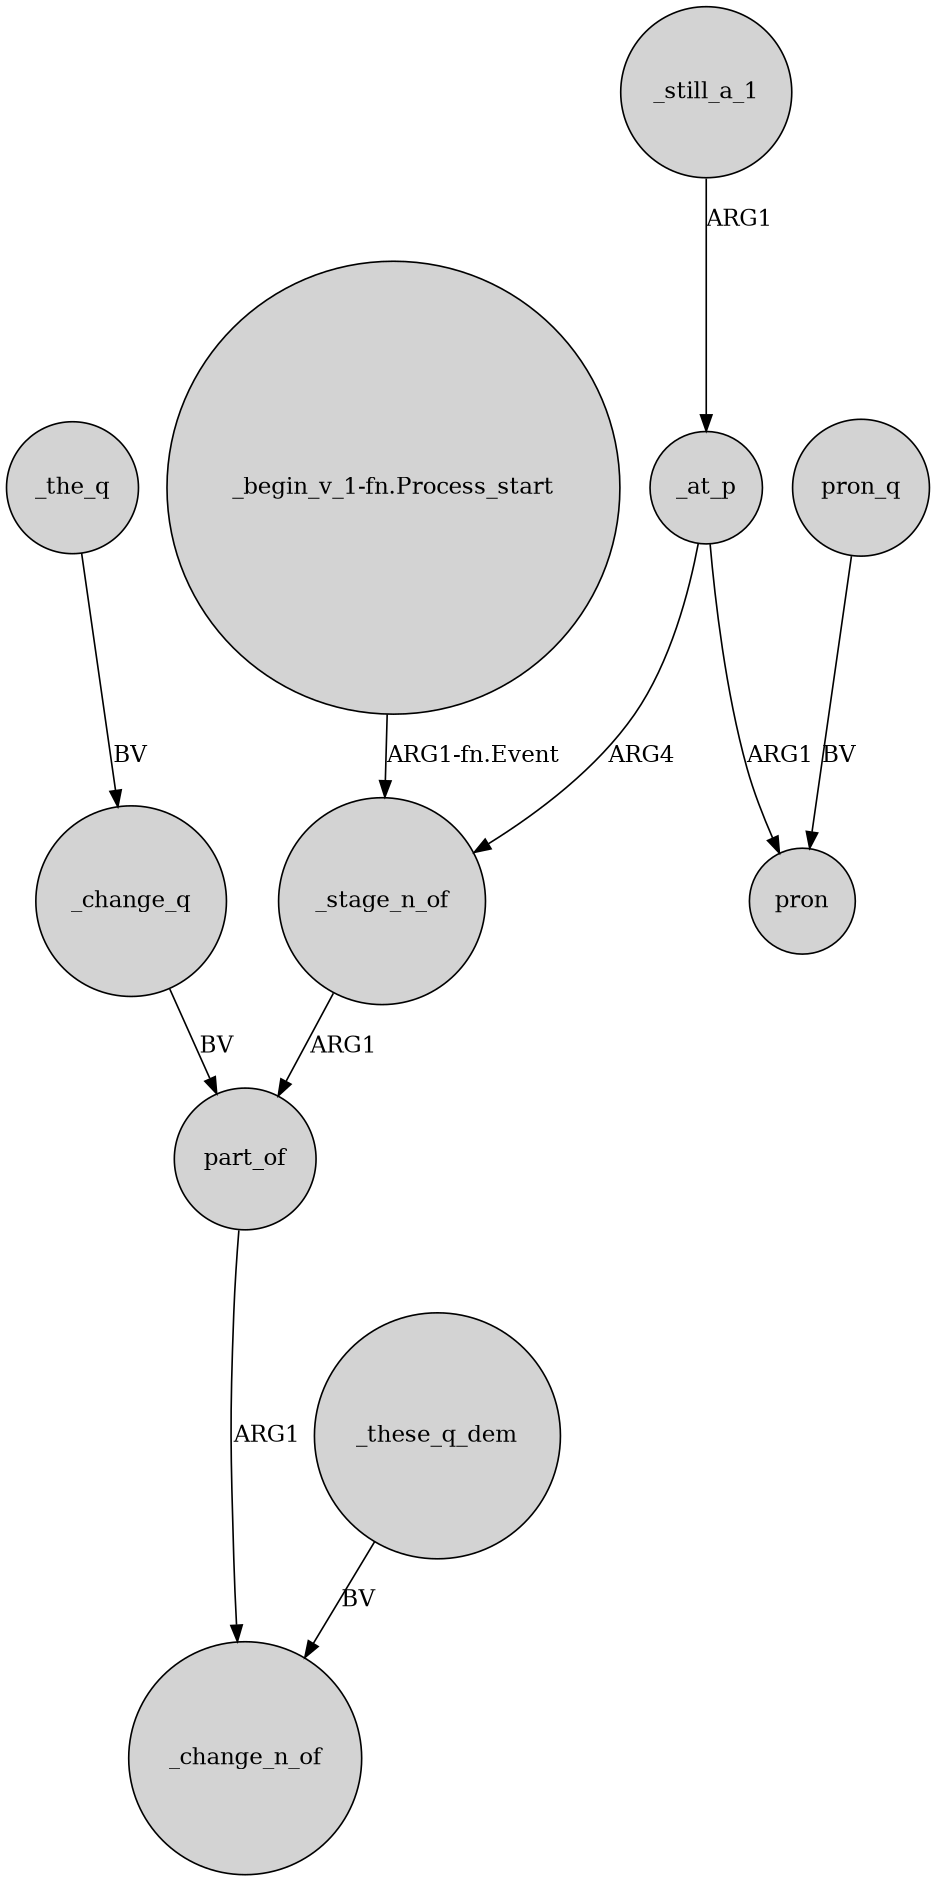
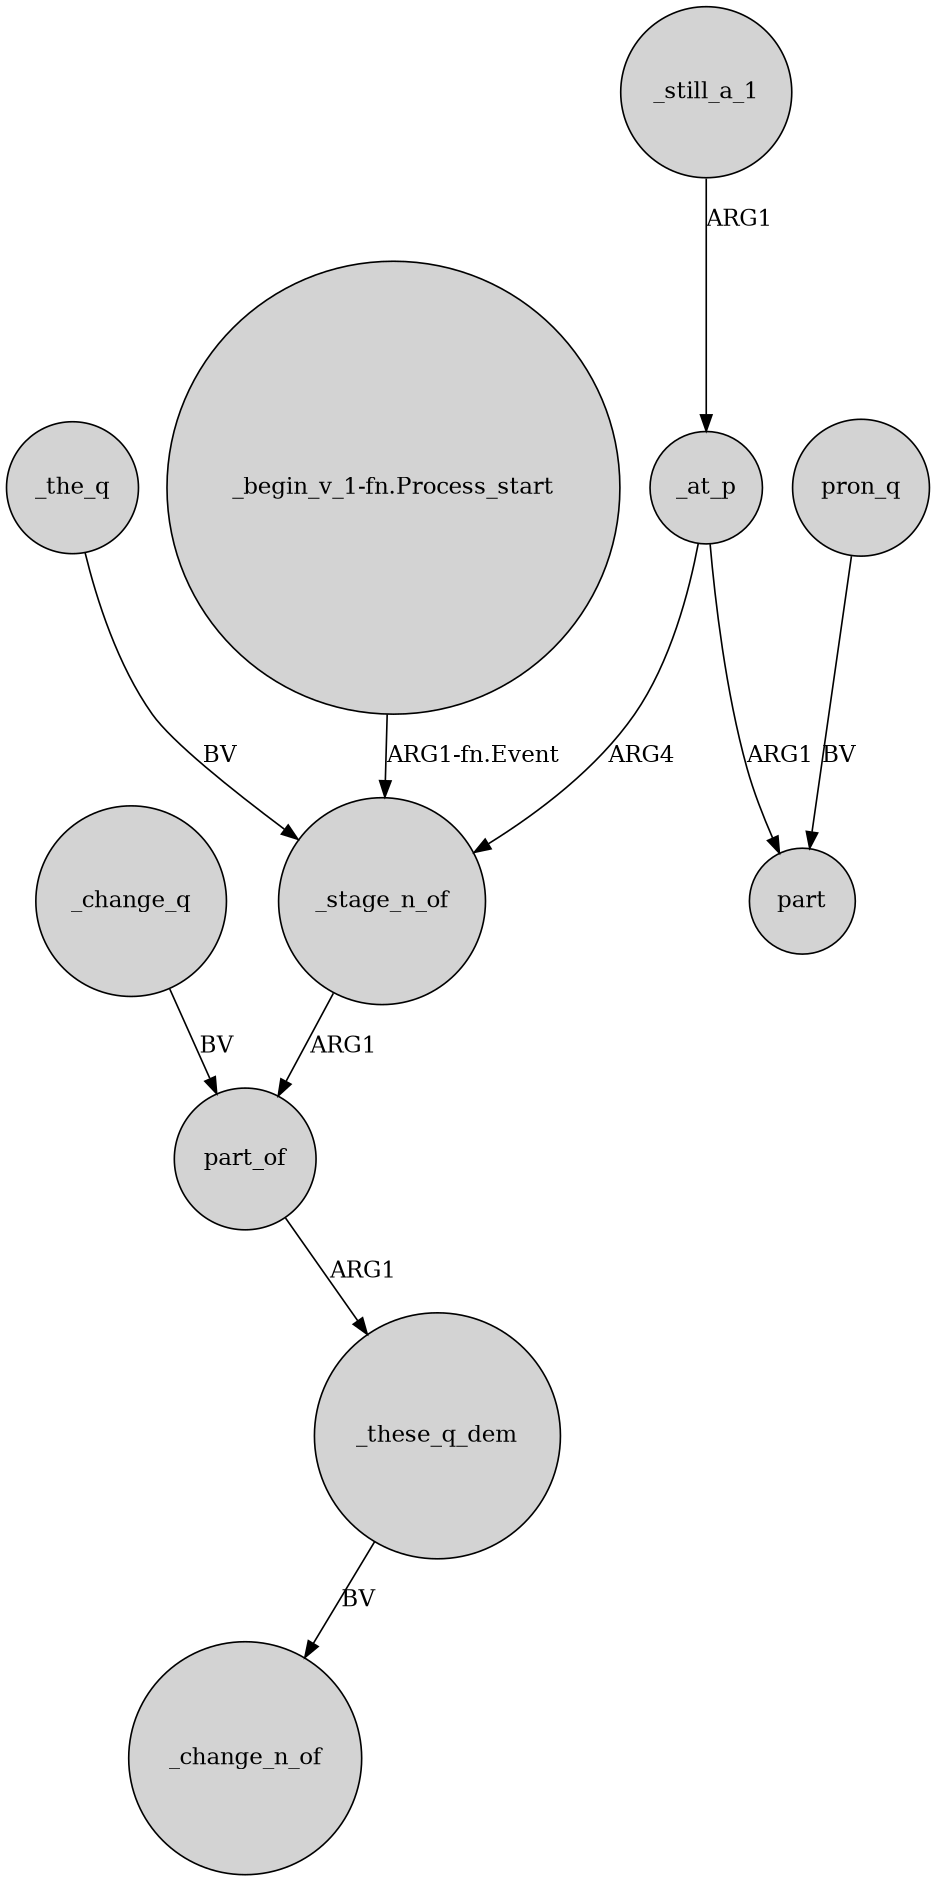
edge "_the_q" -> "_change_q": now "_the_q" -> "_stage_n_of"
node "pron": label "pron" -> "part"
edge "part_of" -> "_change_n_of": now "part_of" -> "_these_q_dem"
